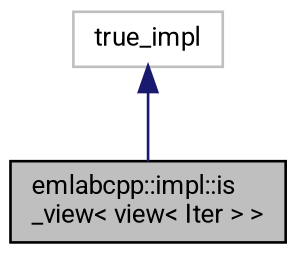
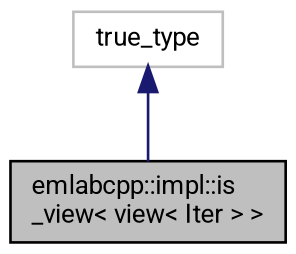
node "true_impl": label "true_impl" -> "true_type"
